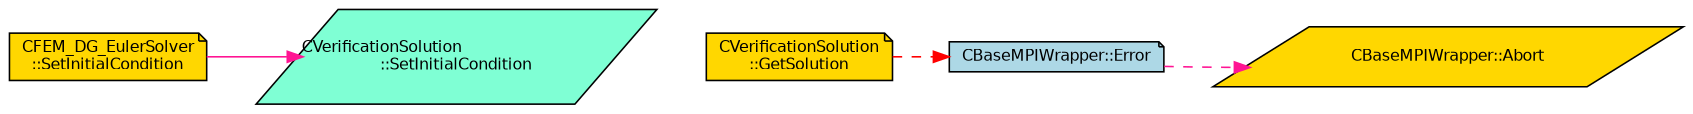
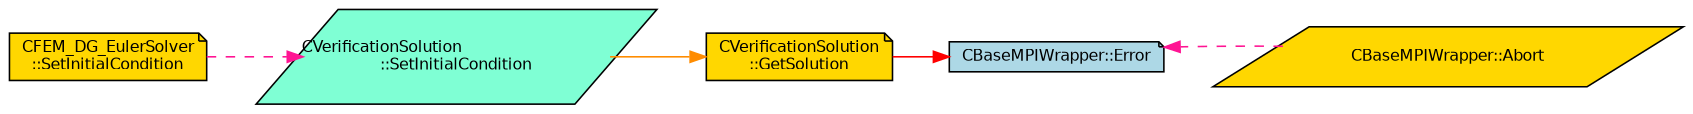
edge "CFEM_DG_EulerSolver ::SetInitialCondition" -> "CVerificationSolution ::SetInitialCondition": style solid -> dashed
edge "CVerificationSolution ::SetInitialCondition" -> "CVerificationSolution ::GetSolution": added
edge "CVerificationSolution ::GetSolution" -> "CBaseMPIWrapper::Error": style dashed -> solid
edge "CBaseMPIWrapper::Error" -> "CBaseMPIWrapper::Abort": reversed
